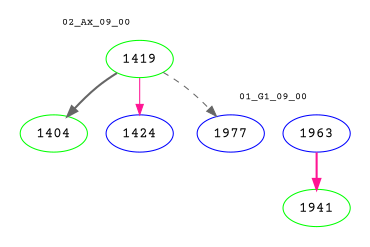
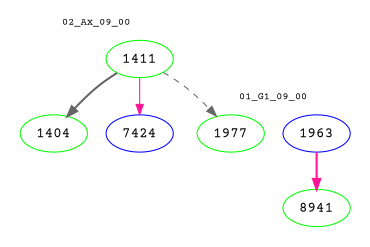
node "1419": label "1419" -> "1411"
node "1424": label "1424" -> "7424"
node "1977": color blue -> green
node "1941": label "1941" -> "8941"
